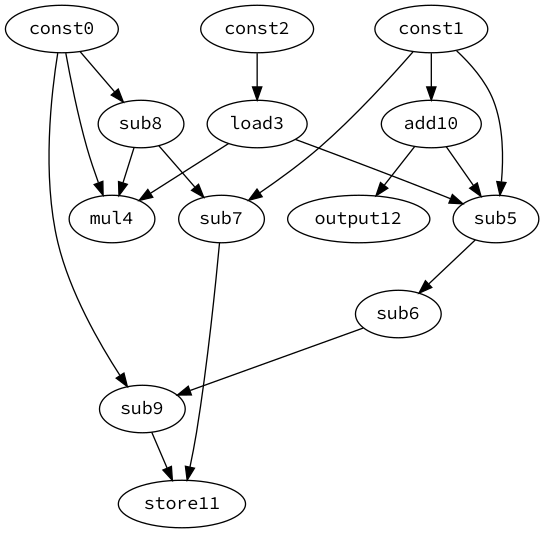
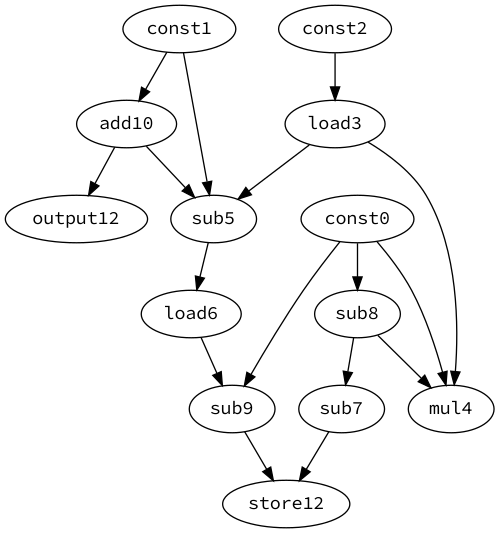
edge "const1" -> "sub7": removed
node "sub6": label "sub6" -> "load6"
node "store11": label "store11" -> "store12"
